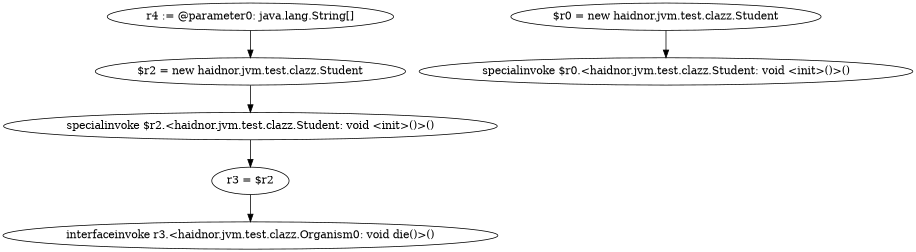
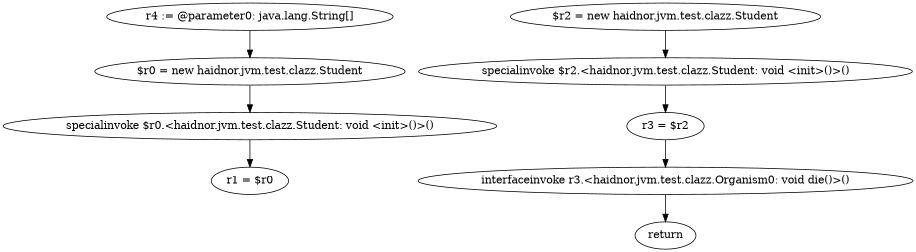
edge "r4 := @parameter0: java.lang.String[]" -> "$r2 = new haidnor.jvm.test.clazz.Student": now "r4 := @parameter0: java.lang.String[]" -> "$r0 = new haidnor.jvm.test.clazz.Student"
node "r1 = $r0": added
node "return": added
